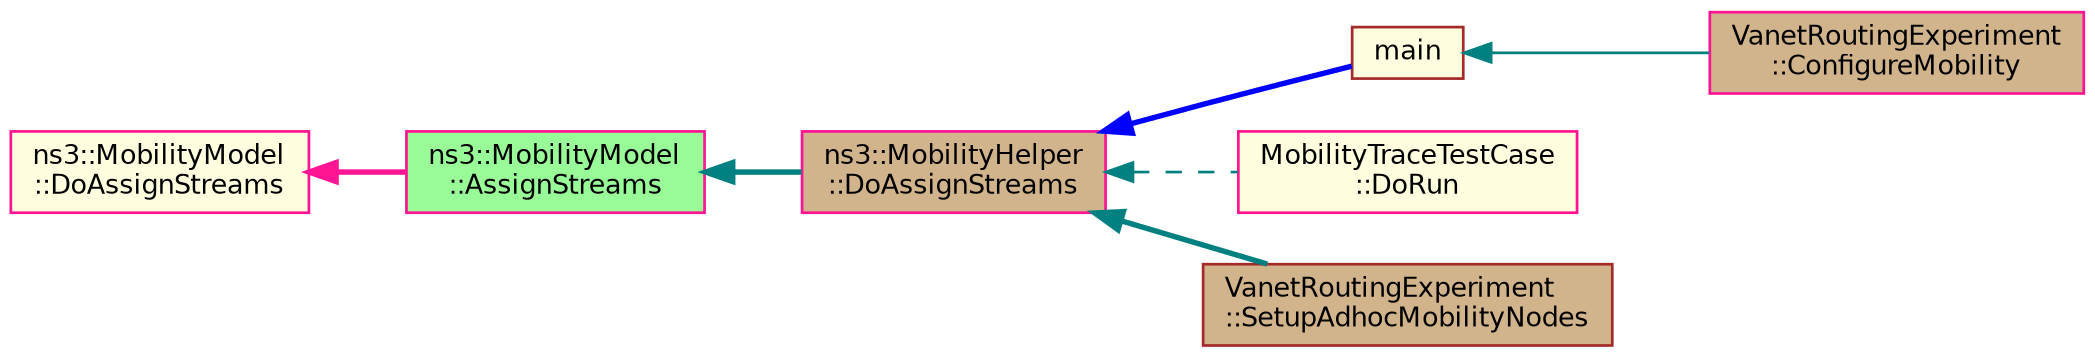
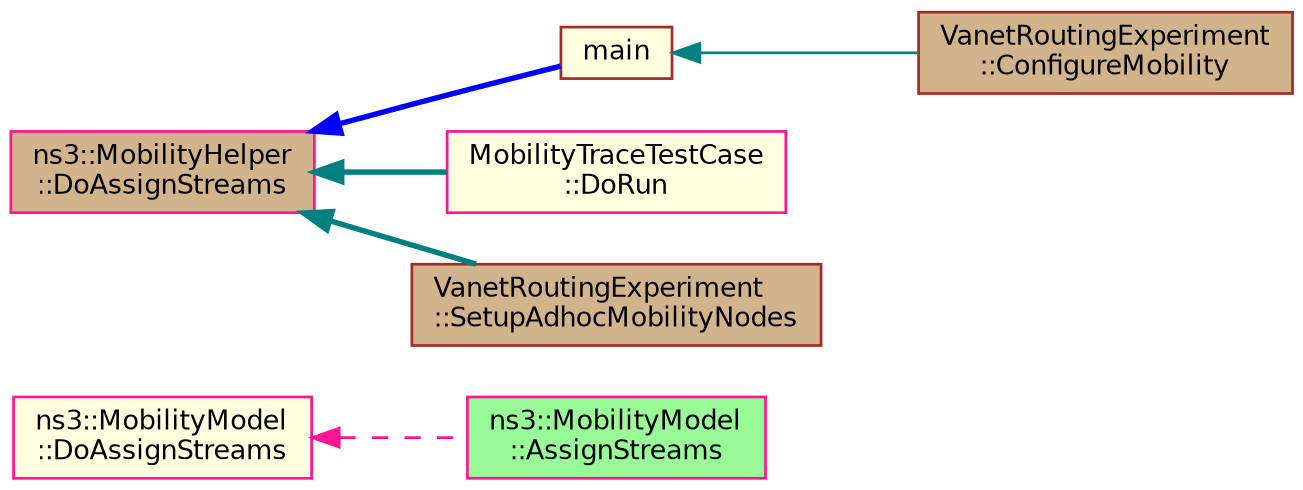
node "VanetRoutingExperiment ::ConfigureMobility": color deeppink -> brown
edge "ns3::MobilityModel ::AssignStreams" -> "ns3::MobilityModel ::DoAssignStreams": style bold -> dashed
edge "ns3::MobilityHelper ::DoAssignStreams" -> "ns3::MobilityModel ::AssignStreams": removed
edge "MobilityTraceTestCase ::DoRun" -> "ns3::MobilityHelper ::DoAssignStreams": style dashed -> bold
